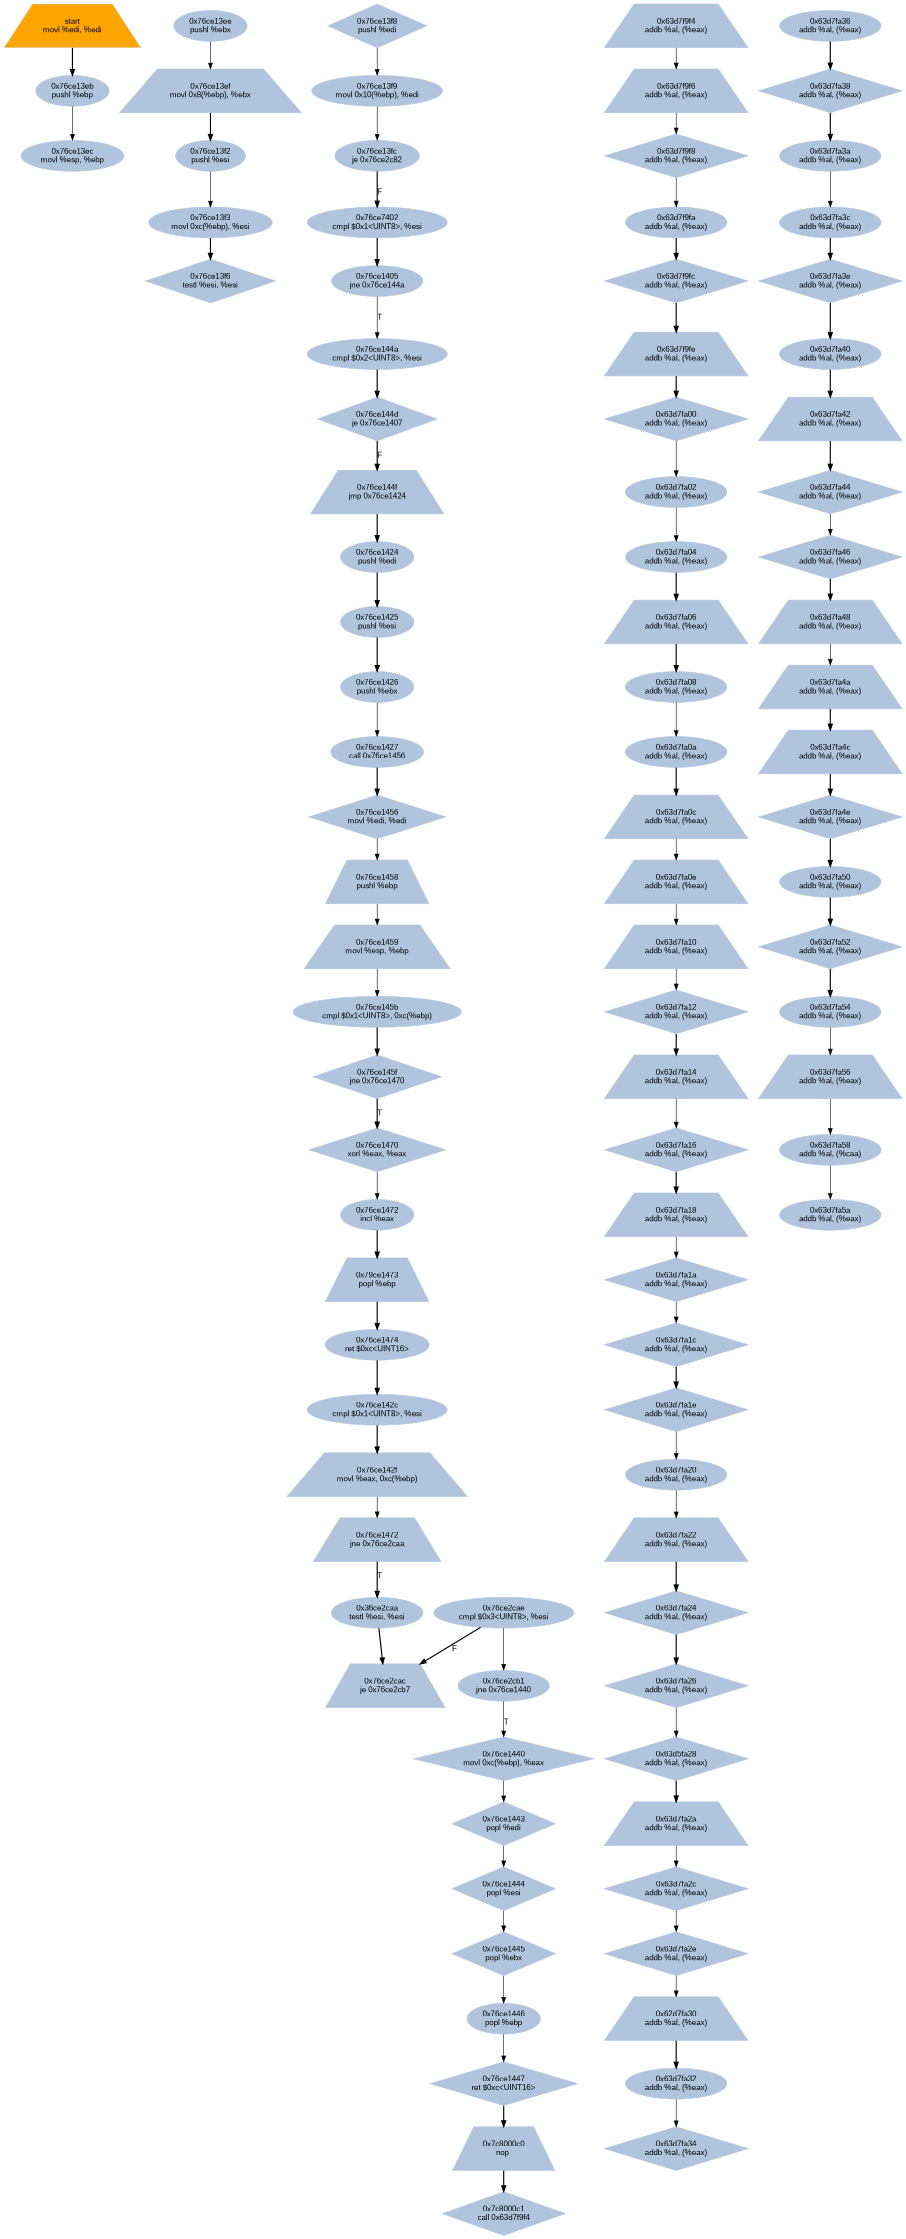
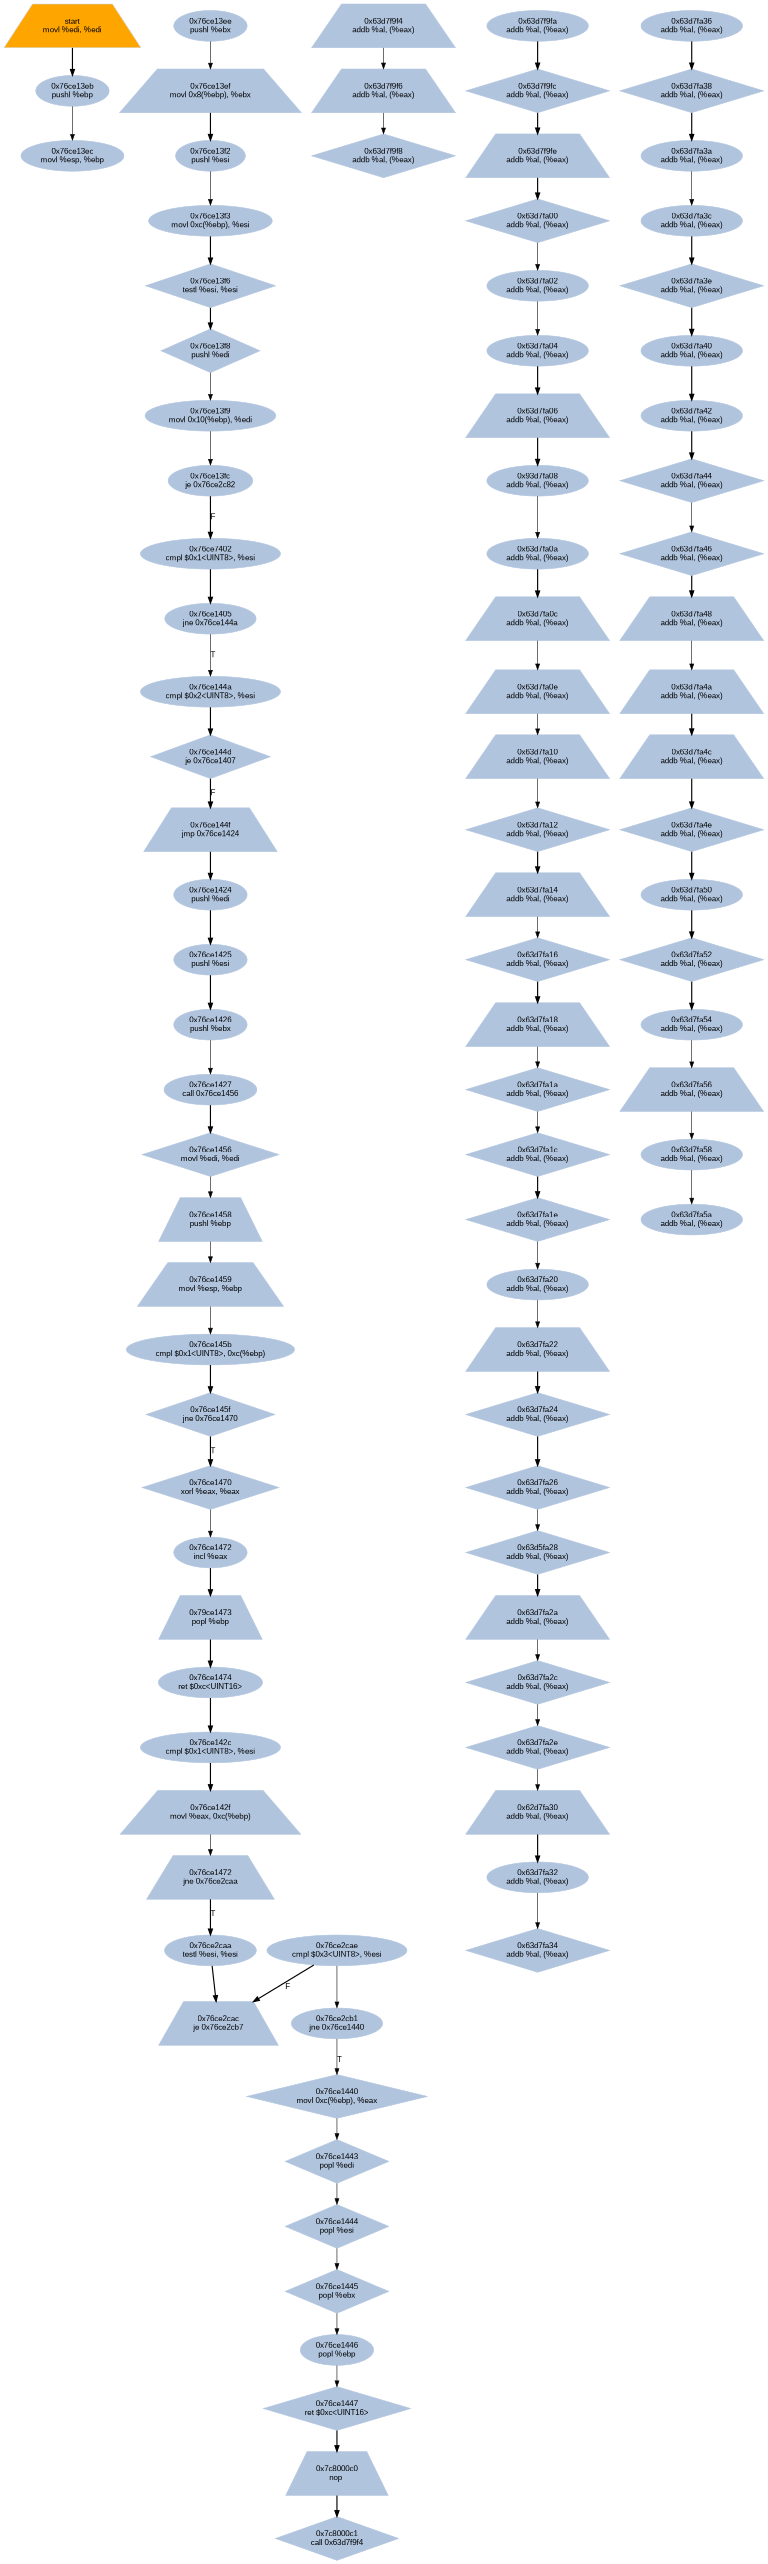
edge "0x63d7f9f8 addb %al, (%eax)" -> "0x63d7f9fa addb %al, (%eax)": removed
edge "0x76ce13f6 testl %esi, %esi" -> "0x76ce13f8 pushl %edi": added
node "0x63d7fa42 addb %al, (%eax)": shape trapezium -> ellipse
node "0x63d7fa08 addb %al, (%eax)": label "0x63d7fa08 addb %al, (%eax)" -> "0x93d7fa08 addb %al, (%eax)"
node "0x63d7fa58 addb %al, (%caa)": label "0x63d7fa58 addb %al, (%caa)" -> "0x63d7fa58 addb %al, (%eax)"
node "0x36ce2caa testl %esi, %esi": label "0x36ce2caa testl %esi, %esi" -> "0x76ce2caa testl %esi, %esi"
